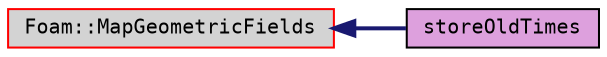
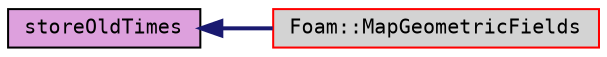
edge "storeOldTimes" -> "Foam::MapGeometricFields": reversed
